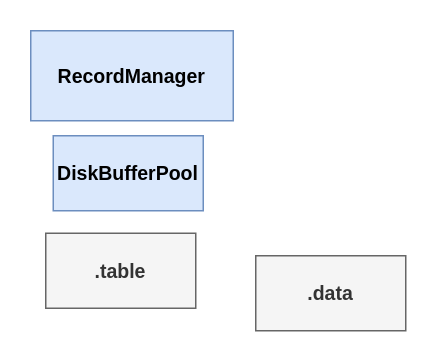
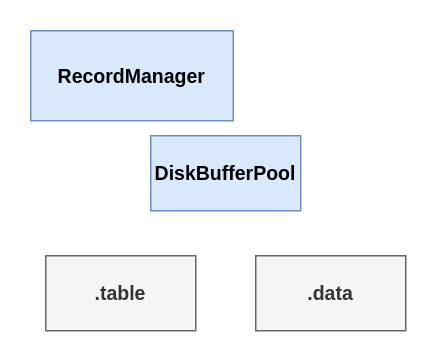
node "DiskBufferPool": moved (128, 173) -> (226, 173)
node ".table": moved (121, 271) -> (121, 293)
